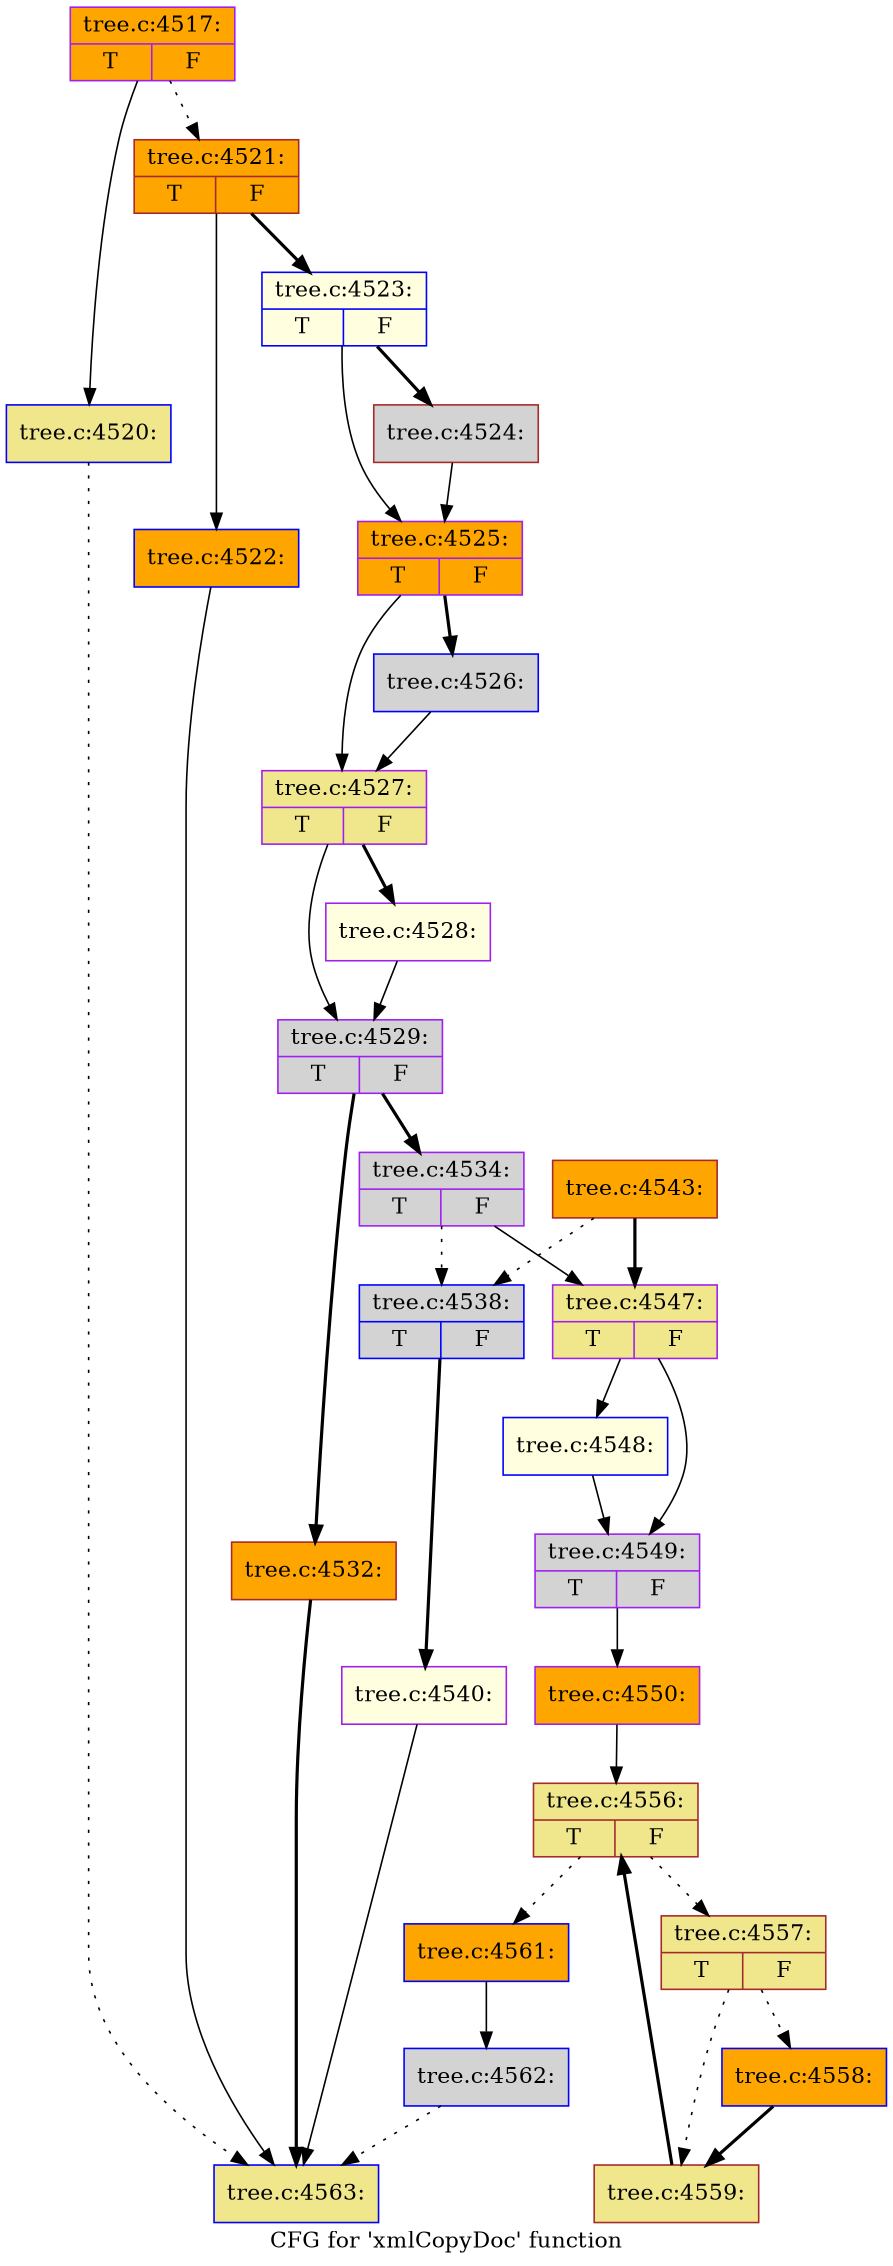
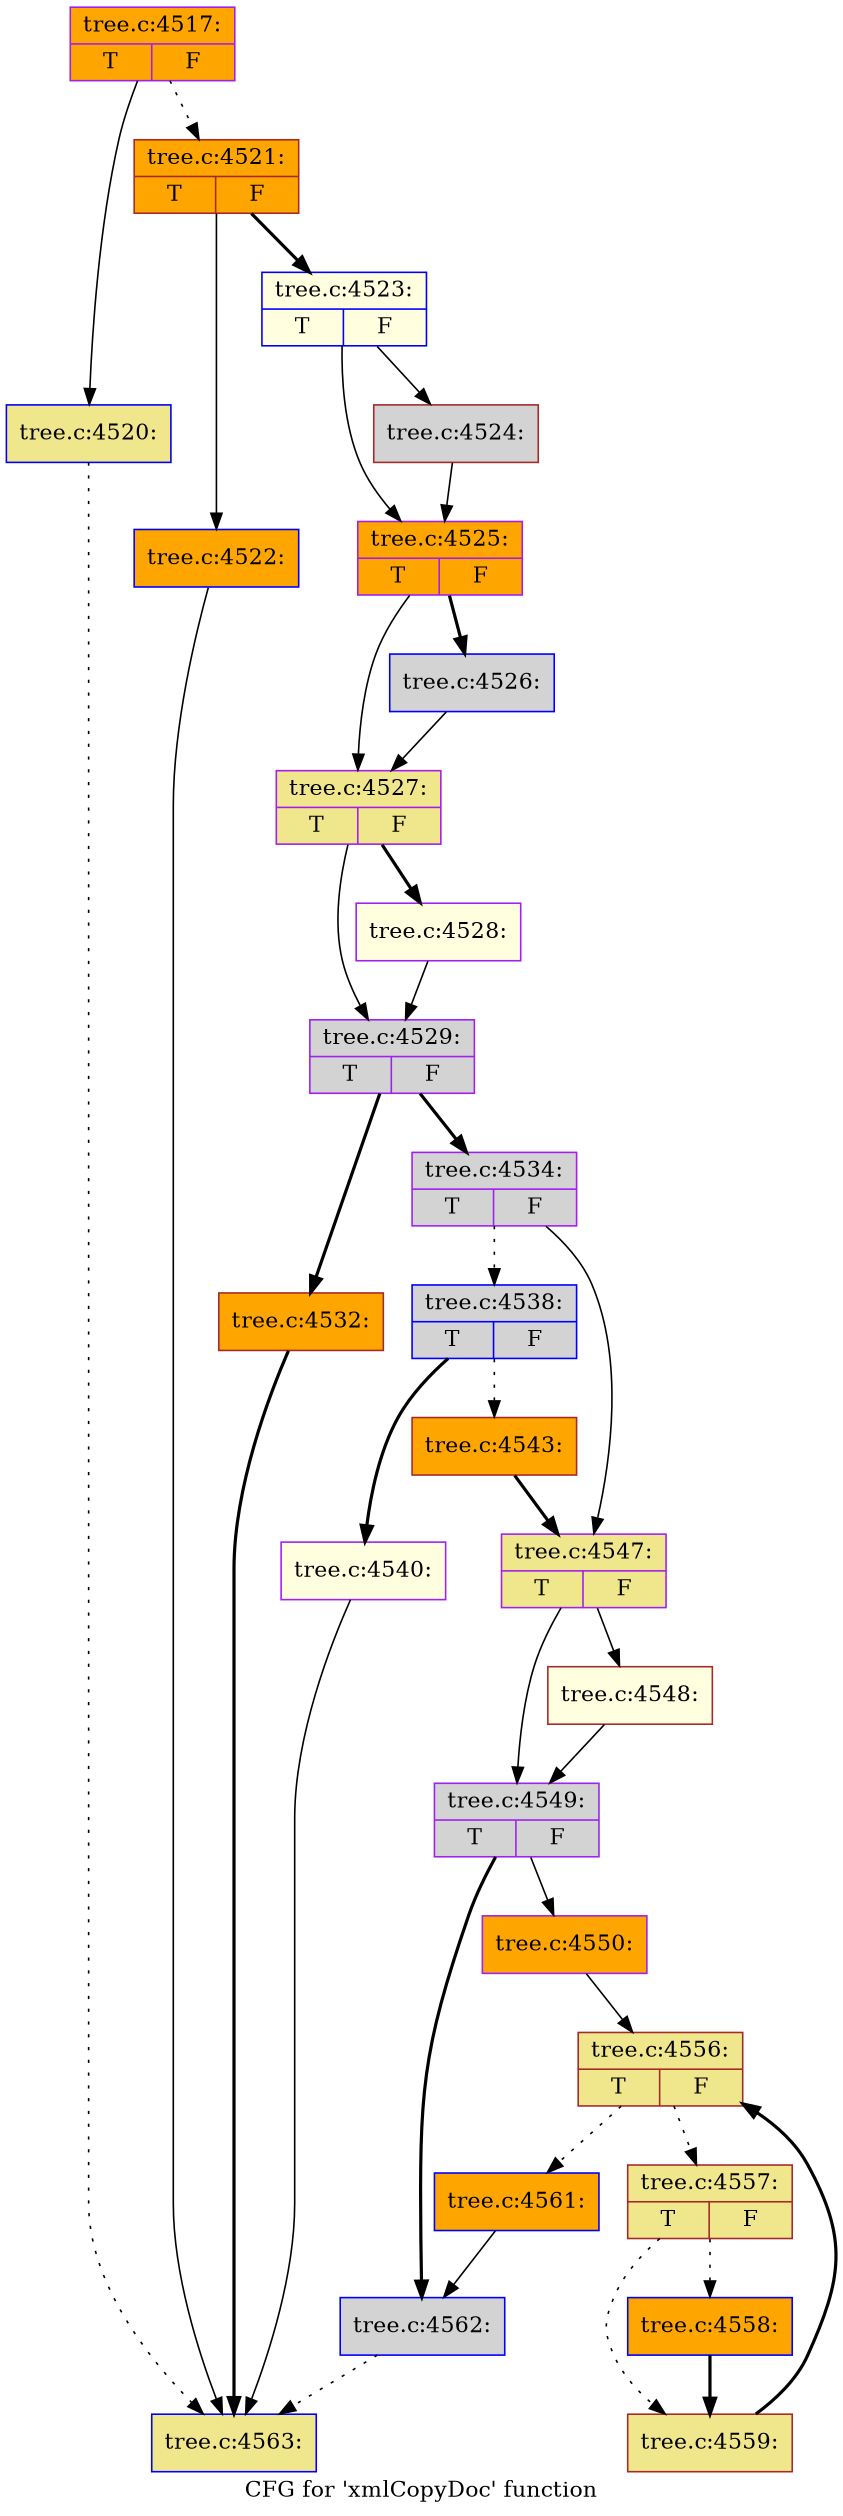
edge "tree.c:4523:" -> "tree.c:4524:": style bold -> solid
edge "tree.c:4543:" -> "tree.c:4538:": reversed
node "tree.c:4548:": color blue -> brown
edge "tree.c:4549:" -> "tree.c:4562:": added
